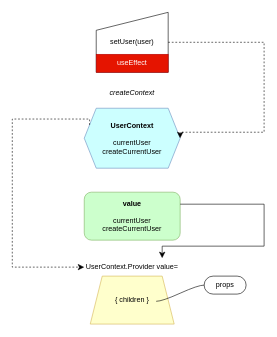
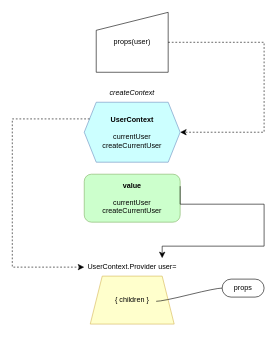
node "setUser(user)": label "setUser(user)" -> "props(user)"
node "useEffect": removed
node "UserContext currentUser createCurrentUser": moved (132, 138) -> (132, 132)
node "value currentUser createCurrentUser": moved (132, 216) -> (132, 198)
node "UserContext.Provider value=": label "UserContext.Provider value=" -> "UserContext.Provider user="
node "props": moved (225, 285) -> (243, 288)
